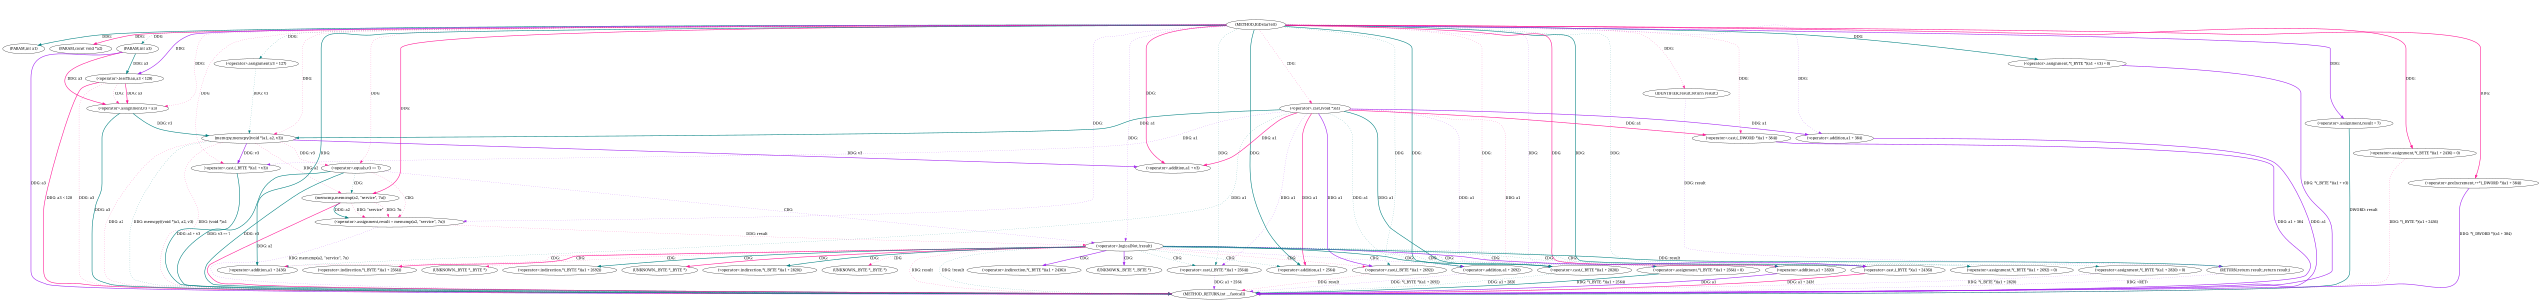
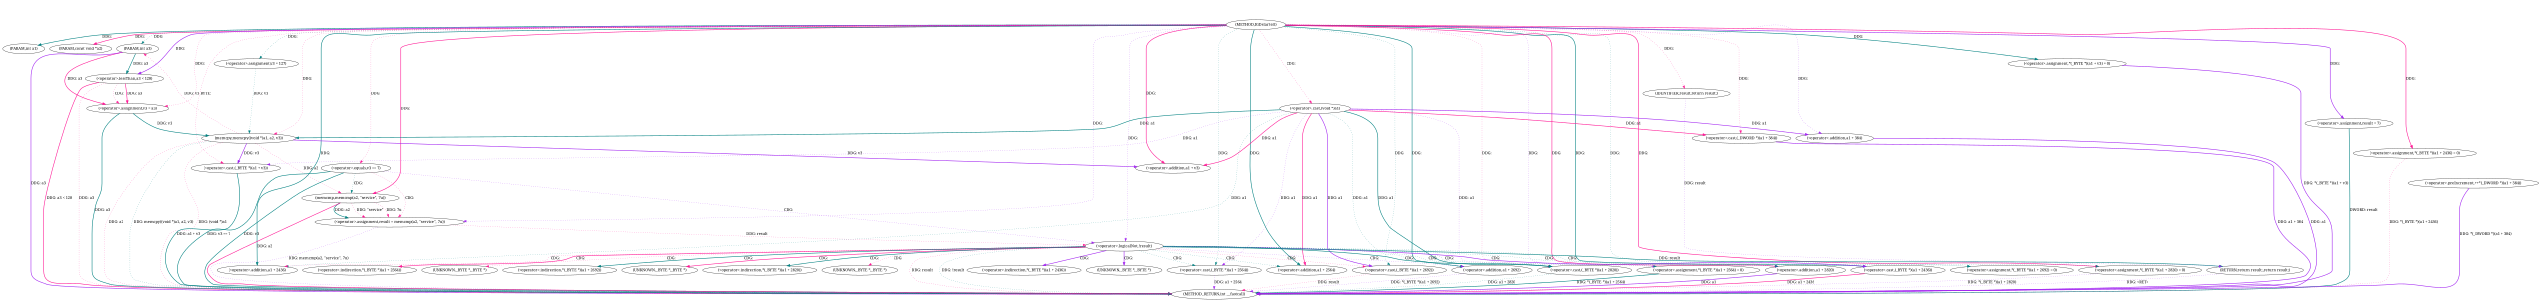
edge "(METHOD,IGDstartelt)" -> "(<operator>.preIncrement,++*(_DWORD *)(a1 + 384))": now "(METHOD,IGDstartelt)" -> "(<operator>.assignment,*(_BYTE *)(a1 + 2820) = 0)"
edge "(METHOD,IGDstartelt)" -> "(<operator>.cast,(_BYTE *)(a1 + v3))": label "DDG: " -> "BYTE: "
edge "(memcpy,memcpy((void *)a1, a2, v3))" -> "(<operator>.equals,v3 == 7)": now "(memcpy,memcpy((void *)a1, a2, v3))" -> "(PARAM,int a3)"
edge "(<operator>.cast,(void *)a1)" -> "(<operator>.cast,(_BYTE *)(a1 + 2436))": removed, label "DDG: a1"
